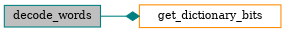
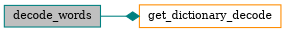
node "get_dictionary_bits": label "get_dictionary_bits" -> "get_dictionary_decode"
